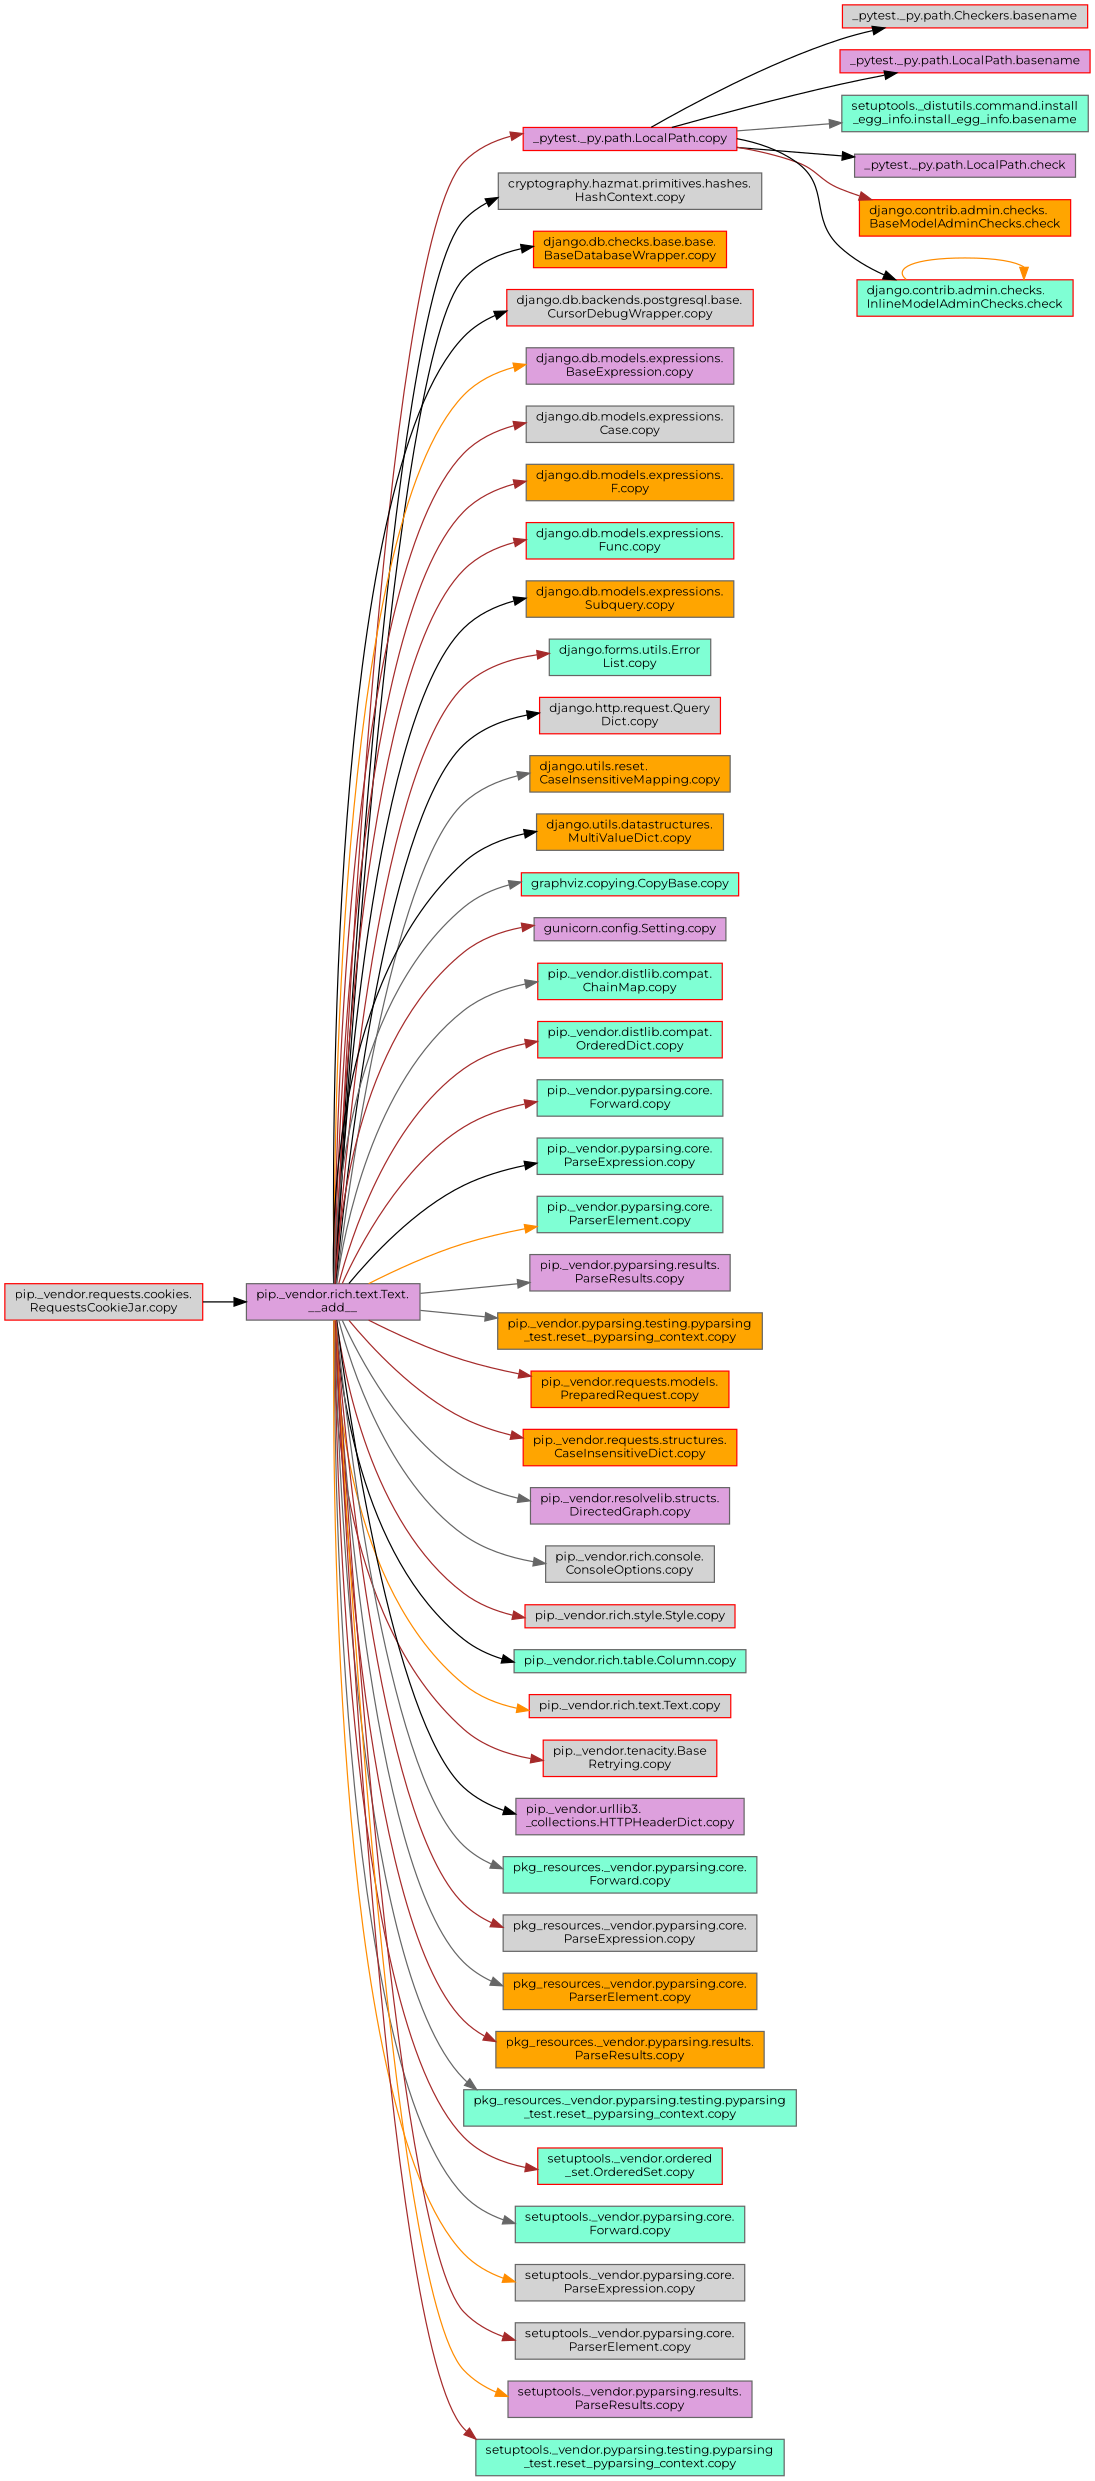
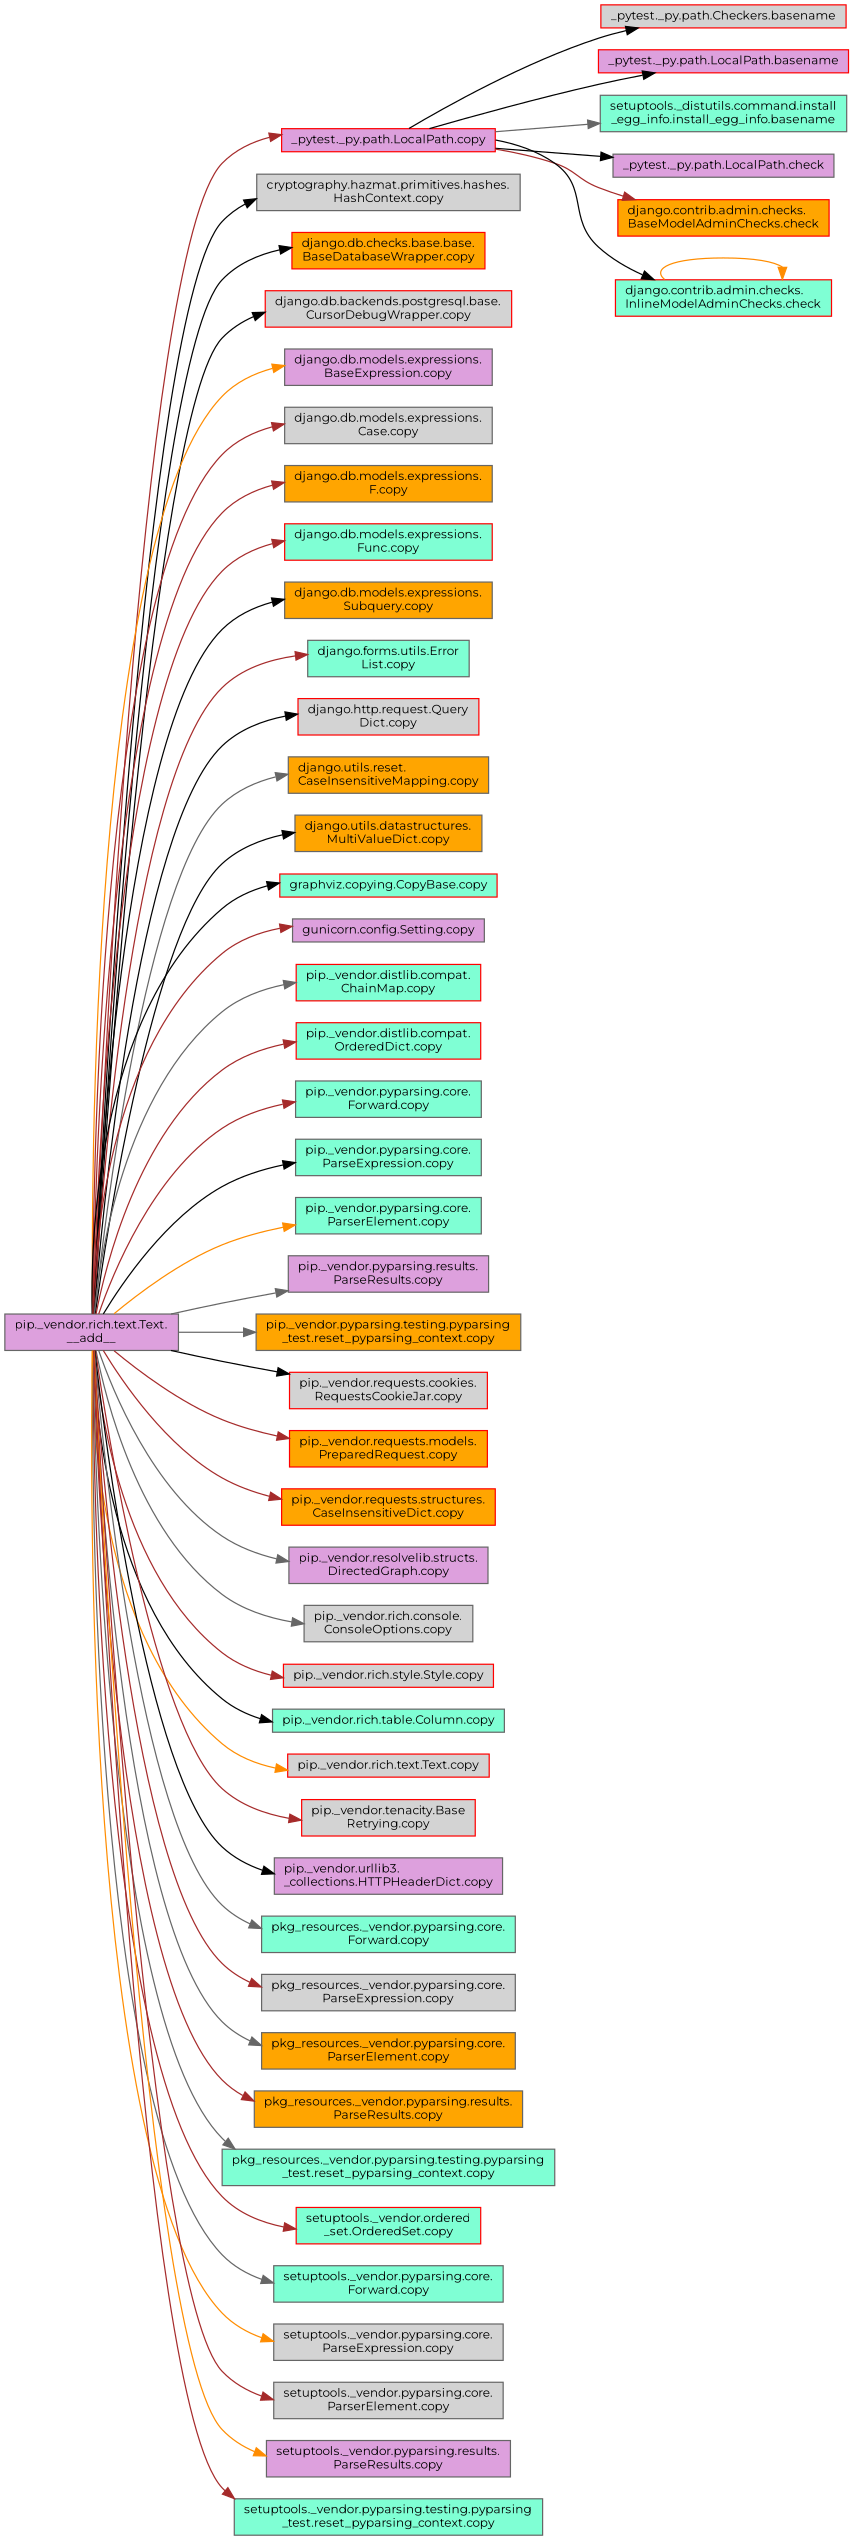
edge "pip._vendor.rich.text.Text. __add__" -> "graphviz.copying.CopyBase.copy": color gray40 -> black
edge "pip._vendor.requests.cookies. RequestsCookieJar.copy" -> "pip._vendor.rich.text.Text. __add__": reversed
